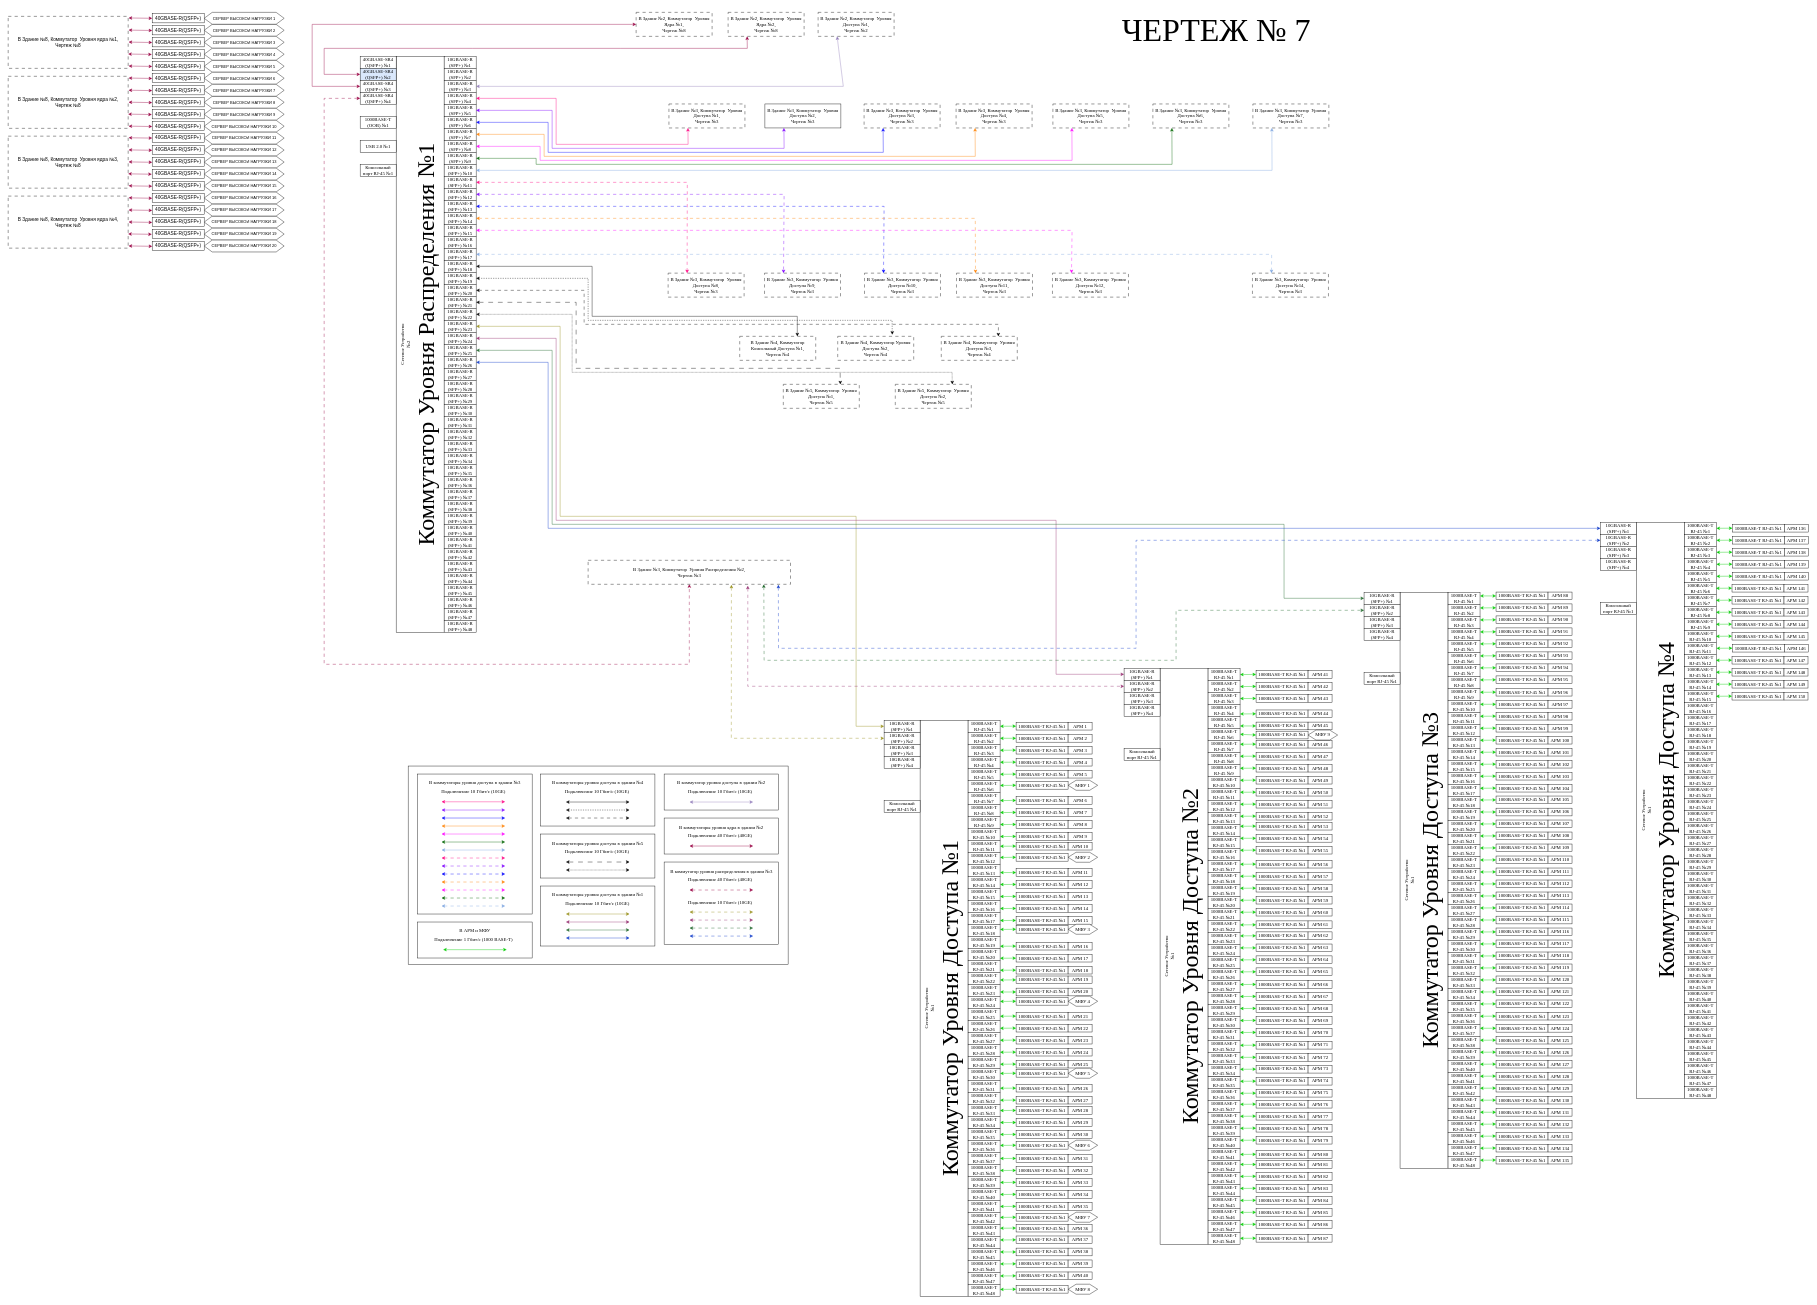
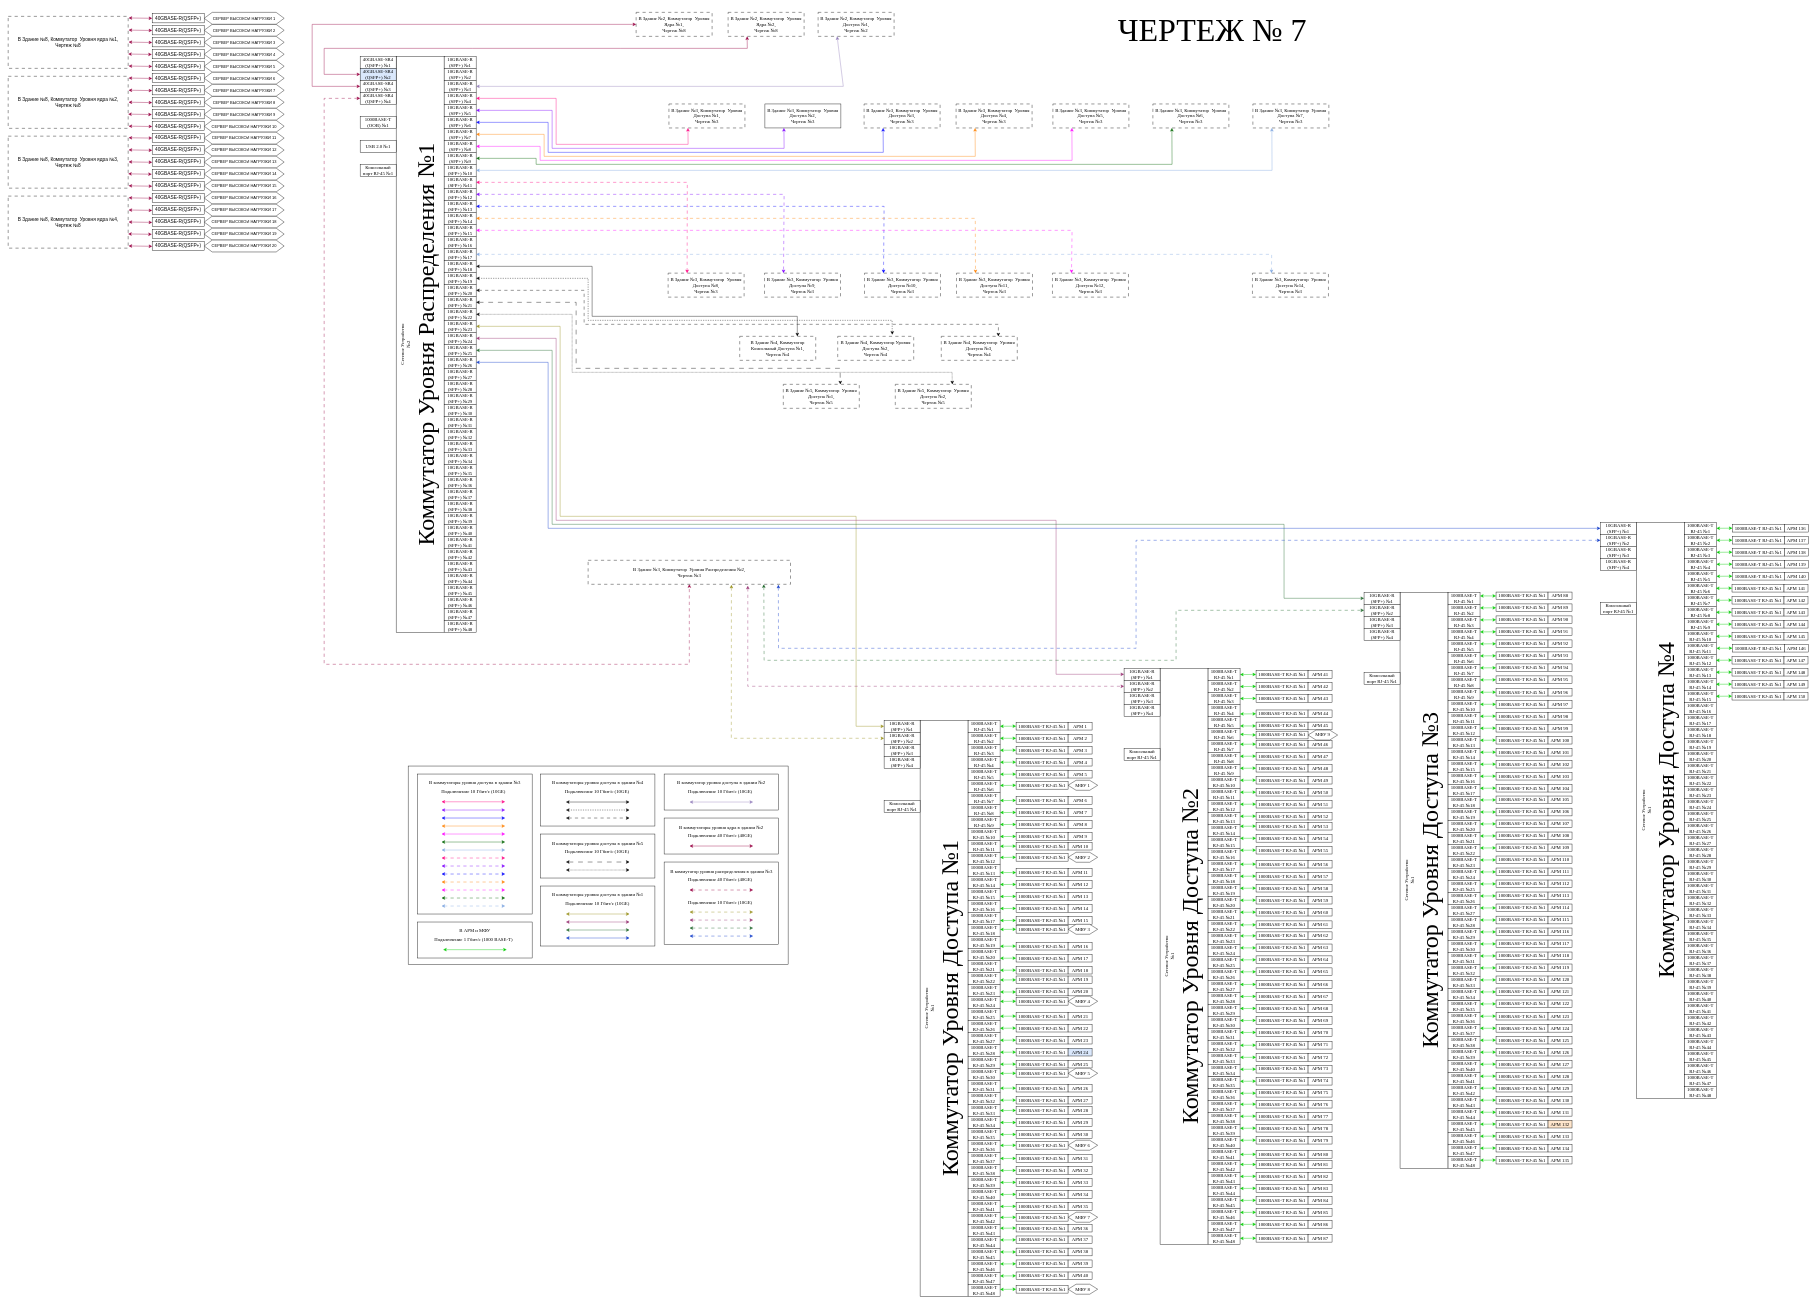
node "ЧЕРТЕЖ № 7": moved (1216, 30) -> (1212, 30)
node "АРМ 24": fillcolor #ffffff -> #dae8fc
node "АРМ 132": fillcolor #ffffff -> #ffe6cc
